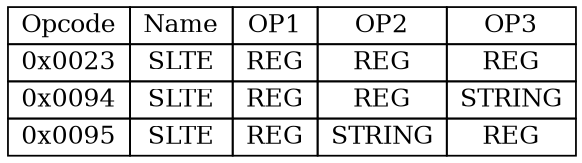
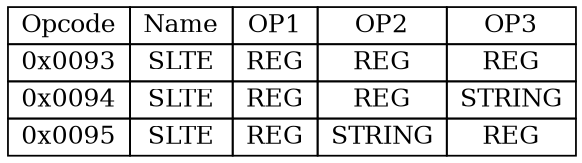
node "Opcode": text "0x0023" -> "0x0093"
